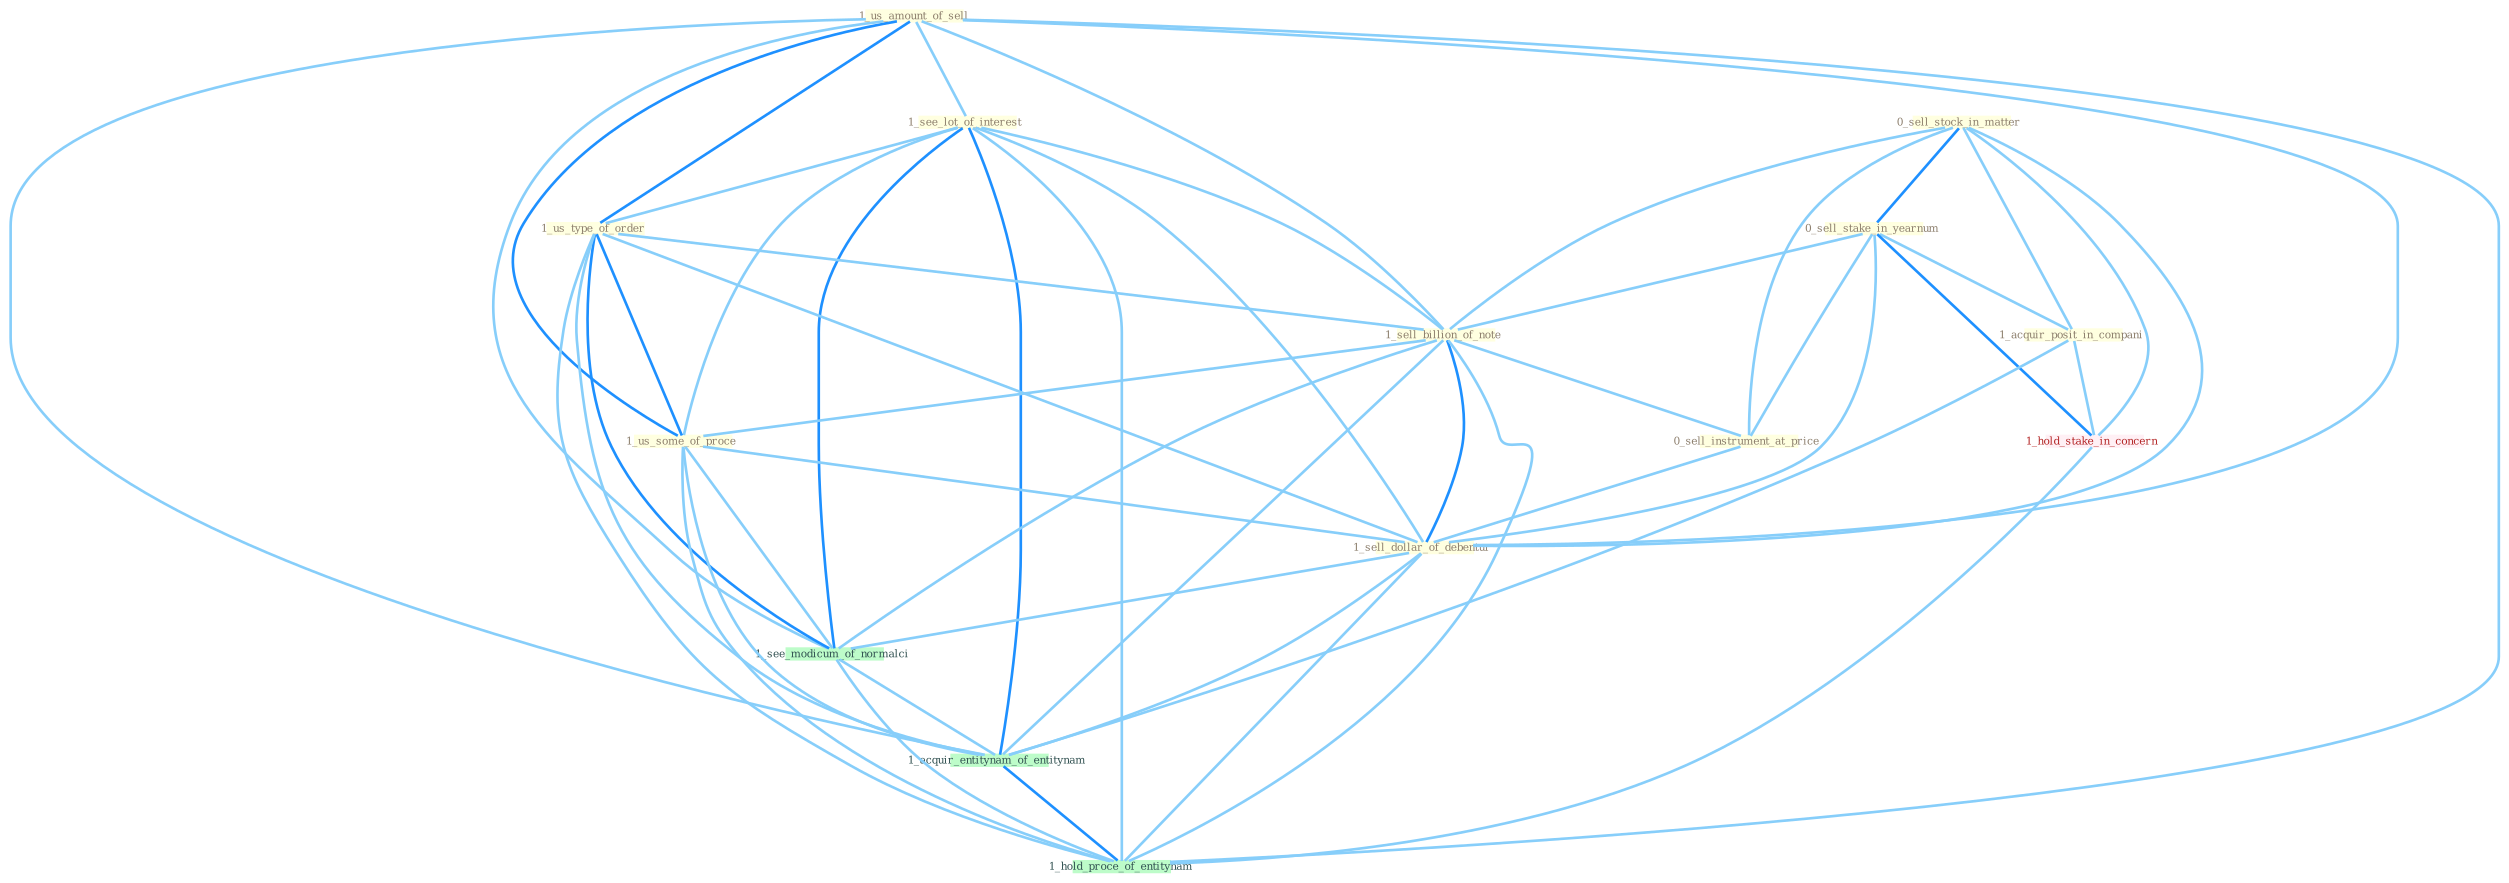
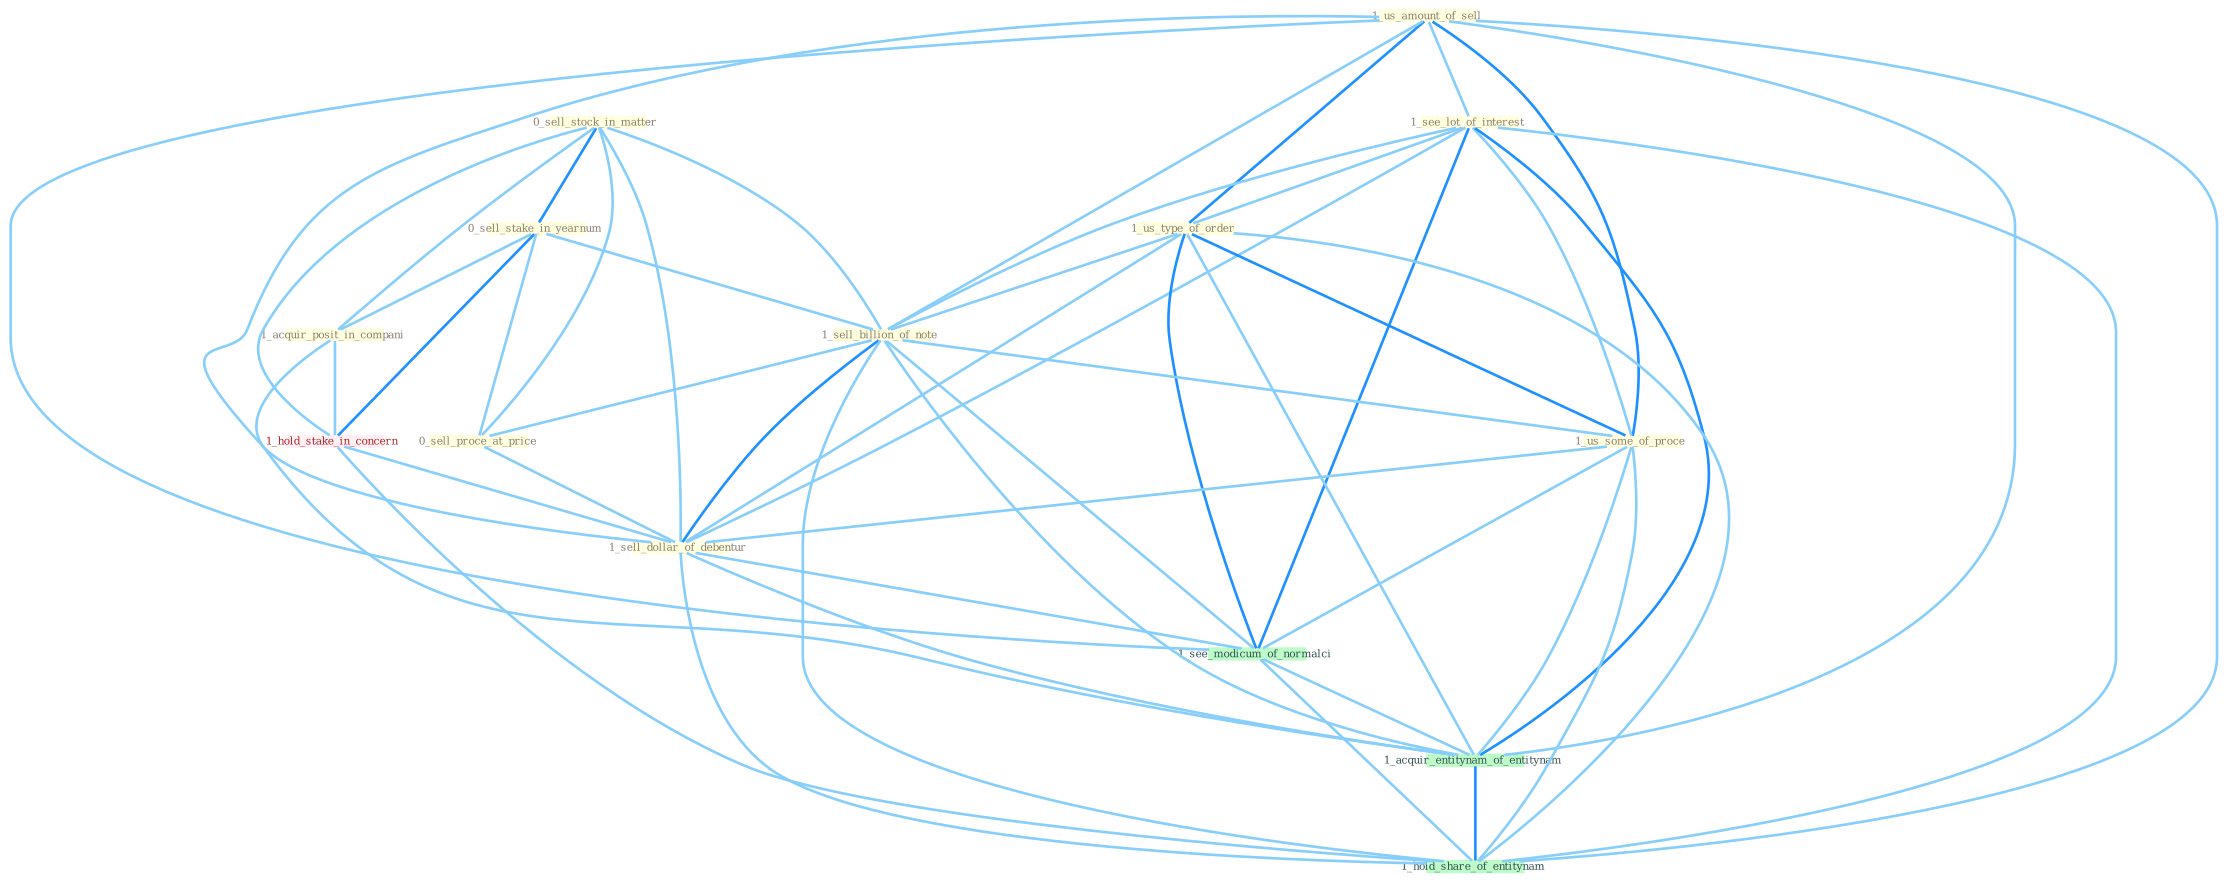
node "0_sell_instrument_at_price": label "0_sell_instrument_at_price" -> "0_sell_proce_at_price"
edge "0_sell_stake_in_yearnum" -- "1_sell_dollar_of_debentur": now "1_hold_stake_in_concern" -- "1_sell_dollar_of_debentur"
node "1_hold_proce_of_entitynam": label "1_hold_proce_of_entitynam" -> "1_hold_share_of_entitynam"
